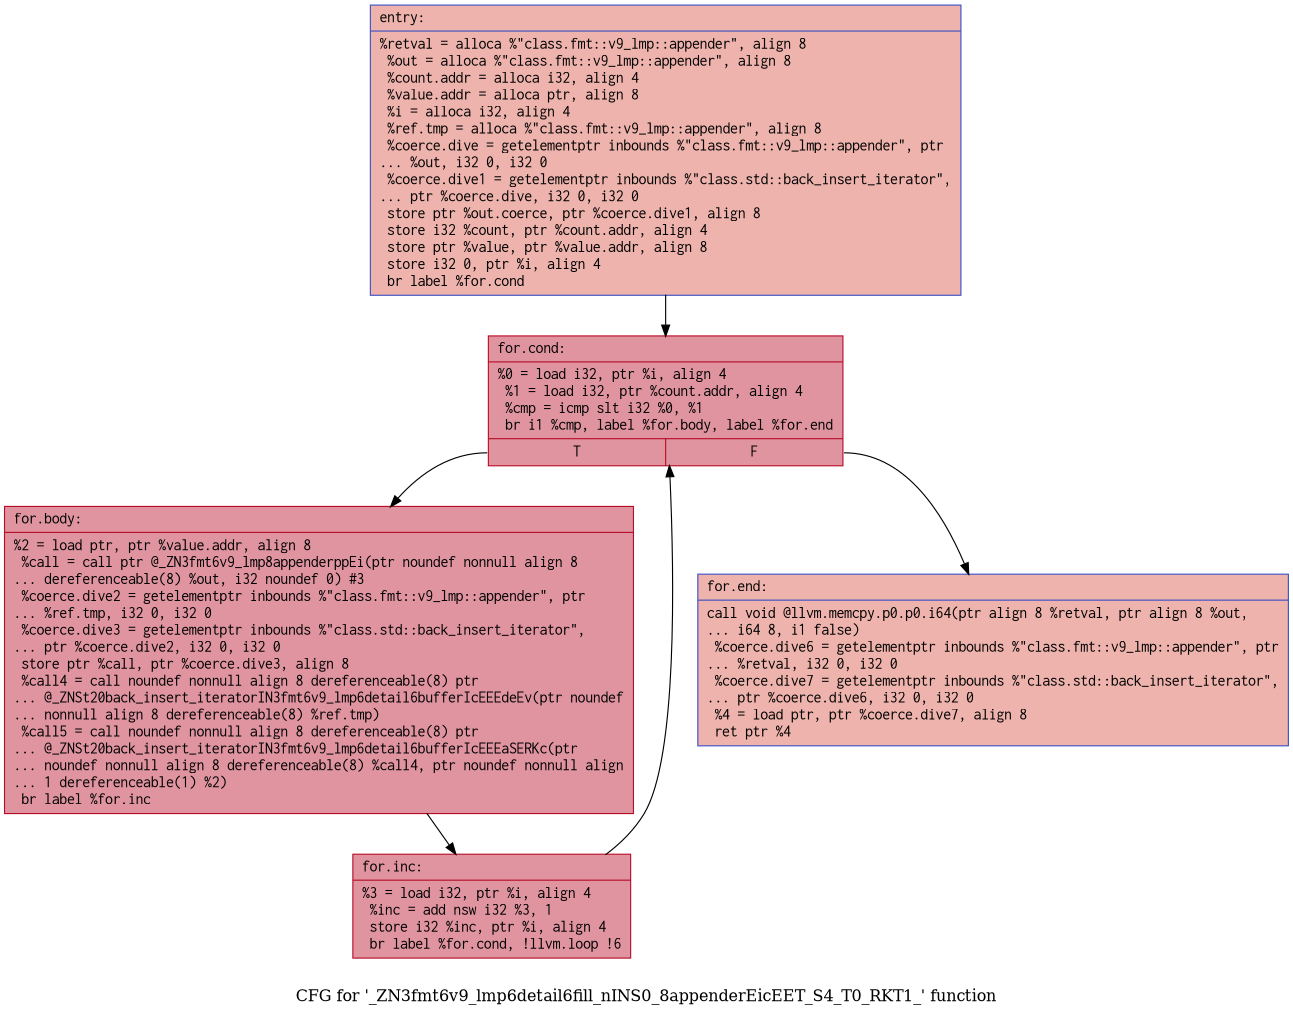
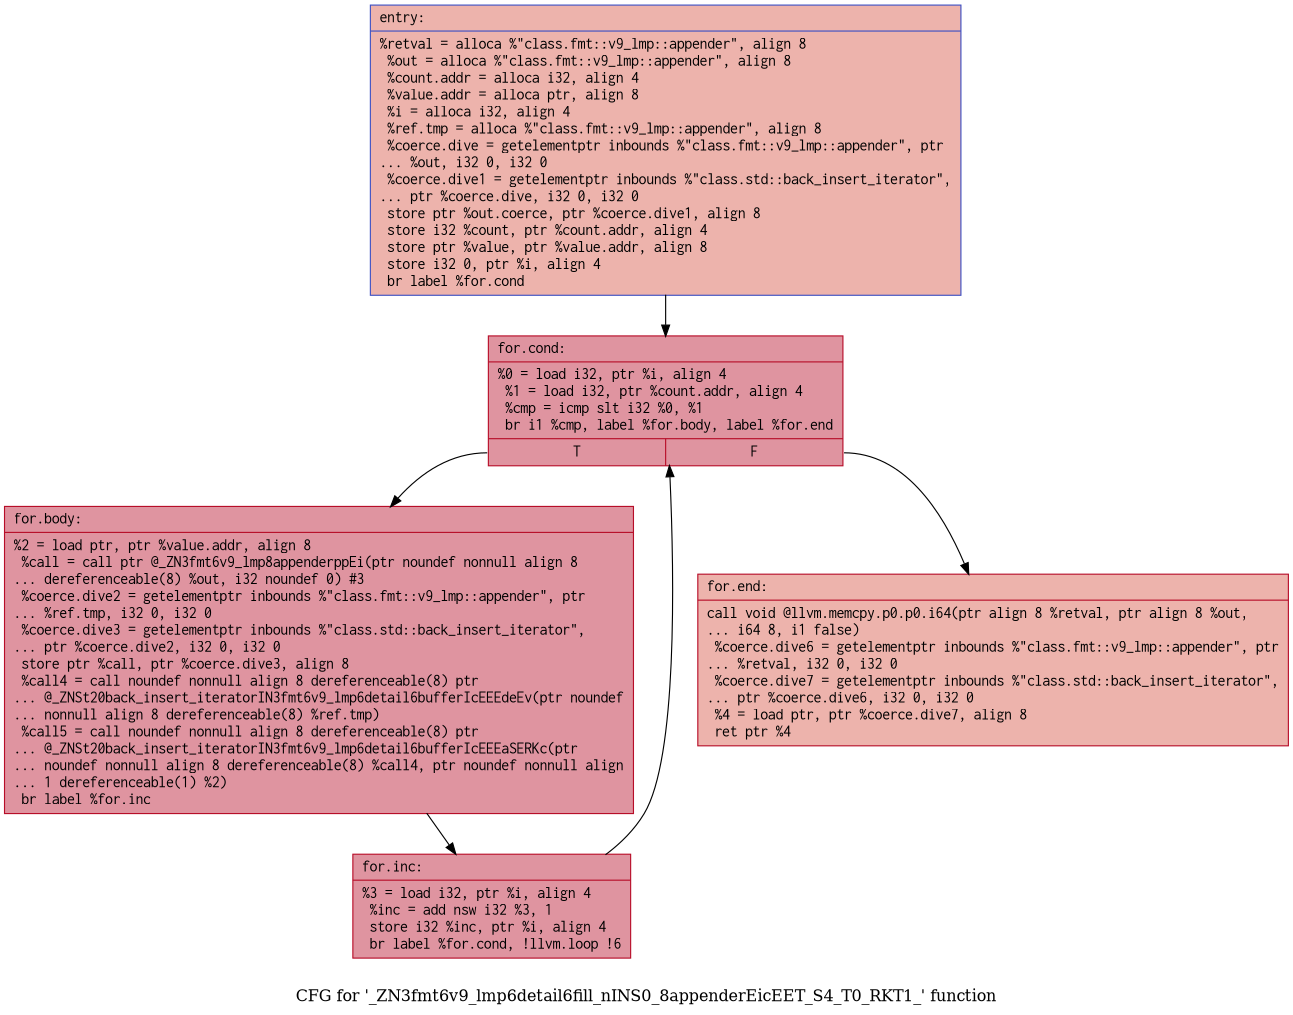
node "for.end:": color #3d50c3ff -> #b70d28ff
